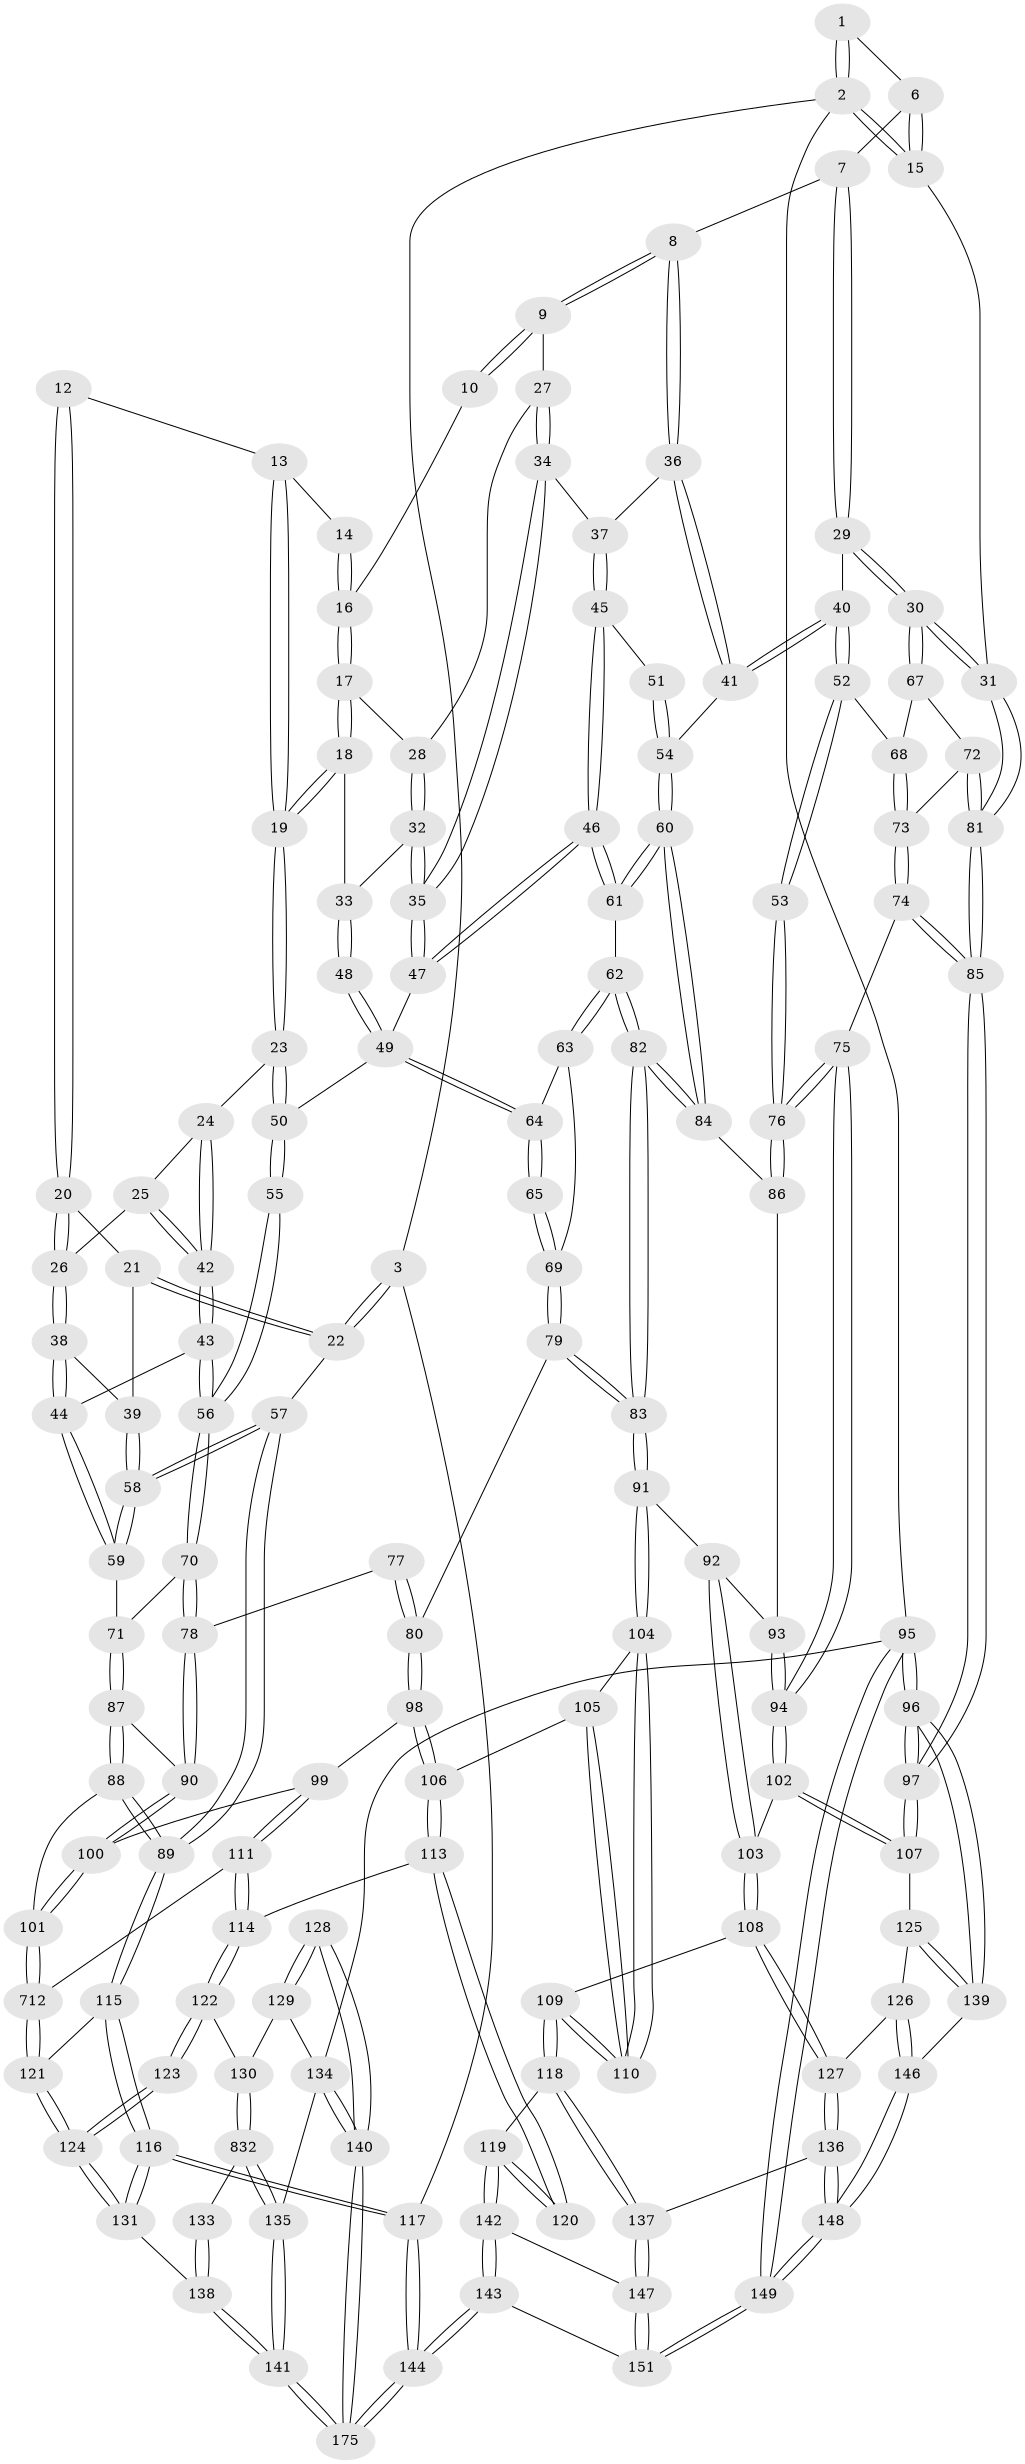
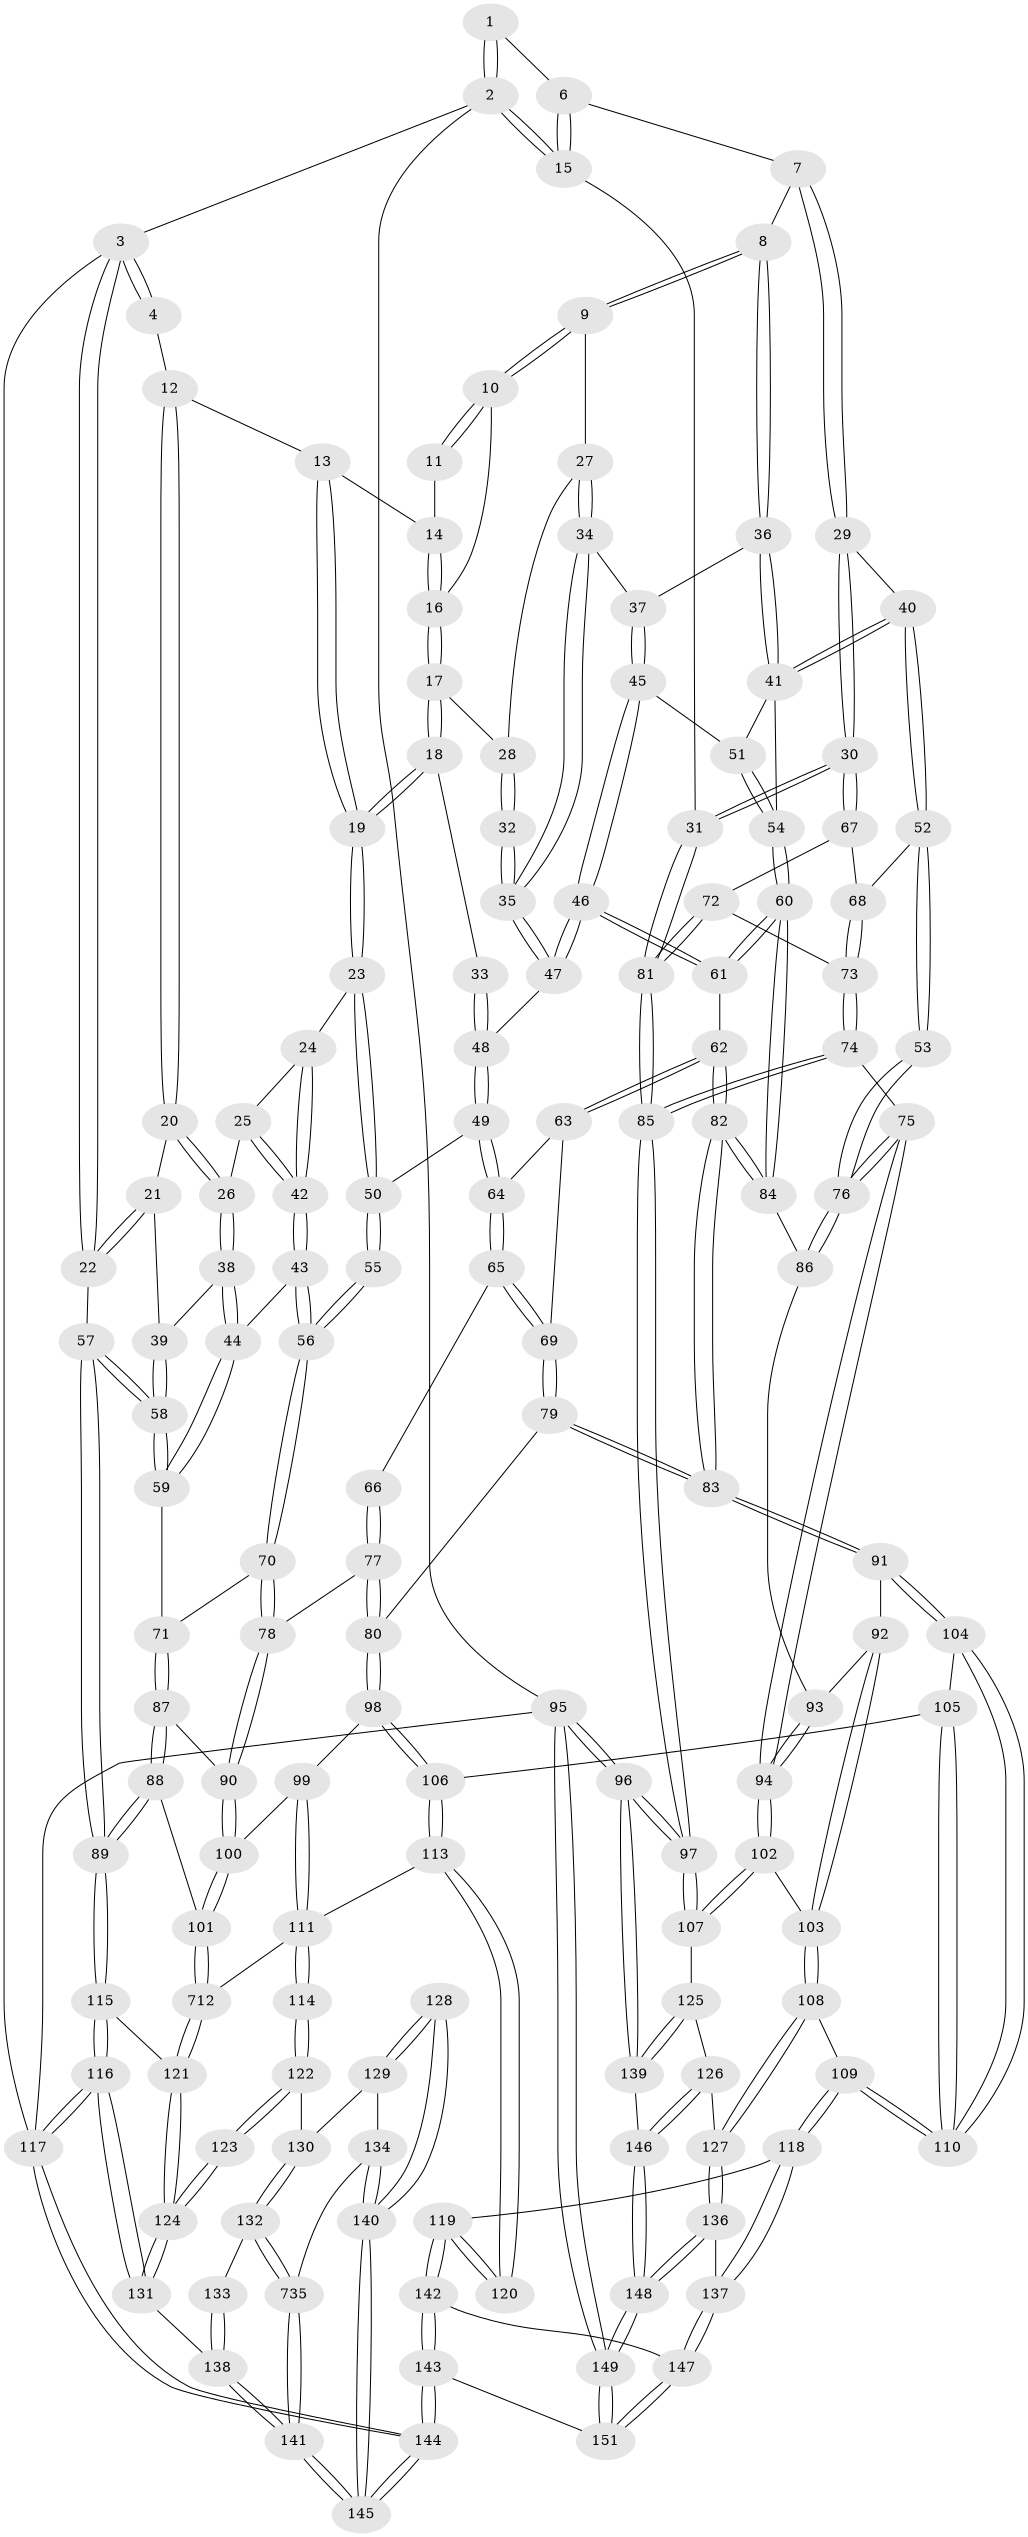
node "4": added
node "11": added
edge "41" -- "51": added
edge "32" -- "33": removed
edge "47" -- "49": now "47" -- "48"
node "66": added
edge "95" -- "134": now "95" -- "117"
edge "113" -- "114": now "113" -- "111"
node "832": label "832" -> "132"
node "135": label "135" -> "735"
node "175": label "175" -> "145"
